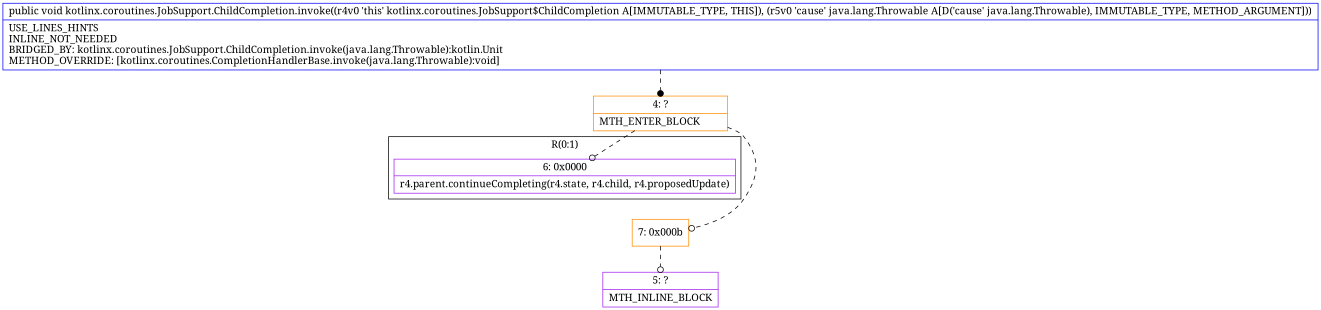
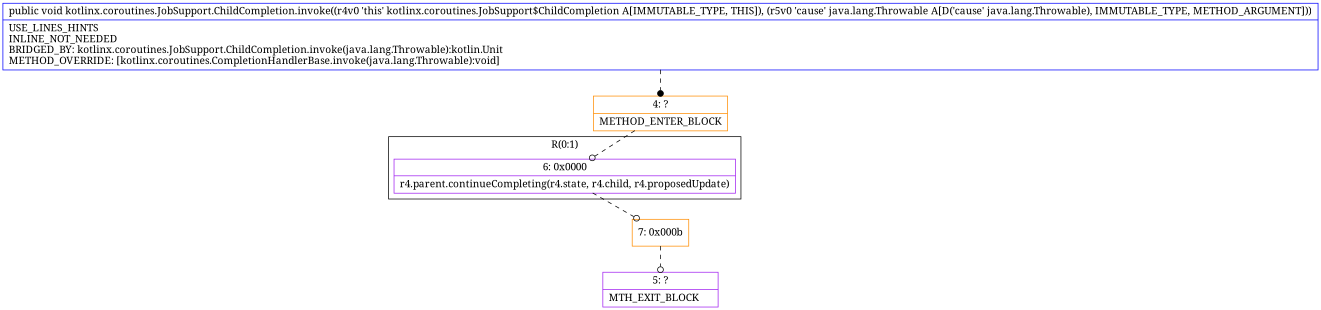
node "4: ?": text "MTH_ENTER_BLOCK" -> "METHOD_ENTER_BLOCK"
edge "4: ?" -> "7: 0x000b": now "6: 0x0000" -> "7: 0x000b"
node "5: ?": text "MTH_INLINE_BLOCK" -> "MTH_EXIT_BLOCK"
